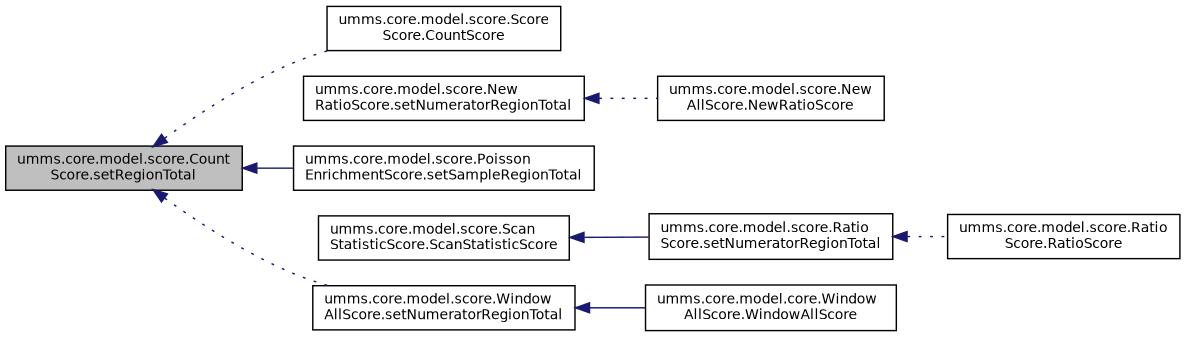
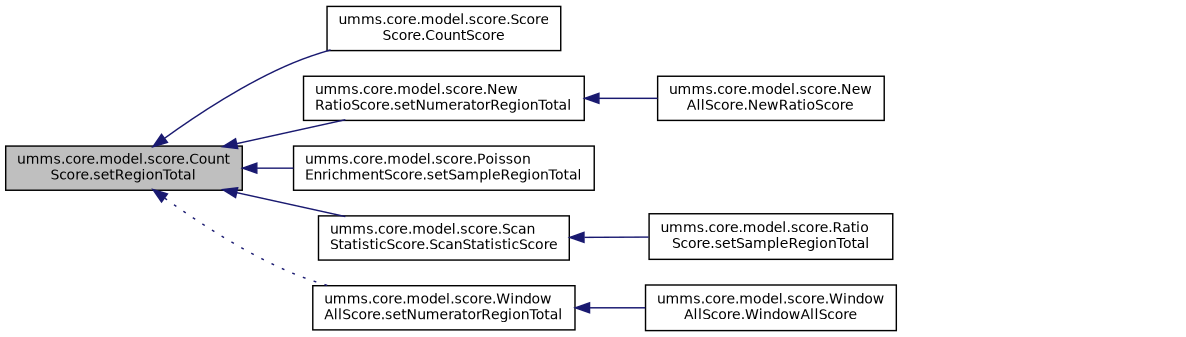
edge "umms.core.model.score.Score Score.CountScore" -> "umms.core.model.score.Count Score.setRegionTotal": style dotted -> solid
edge "umms.core.model.score.New AllScore.NewRatioScore" -> "umms.core.model.score.New RatioScore.setNumeratorRegionTotal": style dotted -> solid
edge "umms.core.model.score.New RatioScore.setNumeratorRegionTotal" -> "umms.core.model.score.Count Score.setRegionTotal": added
edge "umms.core.model.score.Scan StatisticScore.ScanStatisticScore" -> "umms.core.model.score.Count Score.setRegionTotal": added
node "umms.core.model.score.Ratio Score.setNumeratorRegionTotal": label "umms.core.model.score.Ratio Score.setNumeratorRegionTotal" -> "umms.core.model.score.Ratio Score.setSampleRegionTotal"
node "umms.core.model.score.Ratio Score.RatioScore": removed
node "umms.core.model.core.Window AllScore.WindowAllScore": label "umms.core.model.core.Window AllScore.WindowAllScore" -> "umms.core.model.score.Window AllScore.WindowAllScore"
